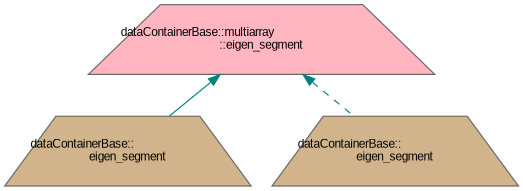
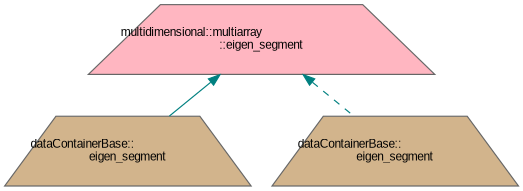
node "dataContainerBase::multiarray ::eigen_segment": label "dataContainerBase::multiarray ::eigen_segment" -> "multidimensional::multiarray ::eigen_segment"
